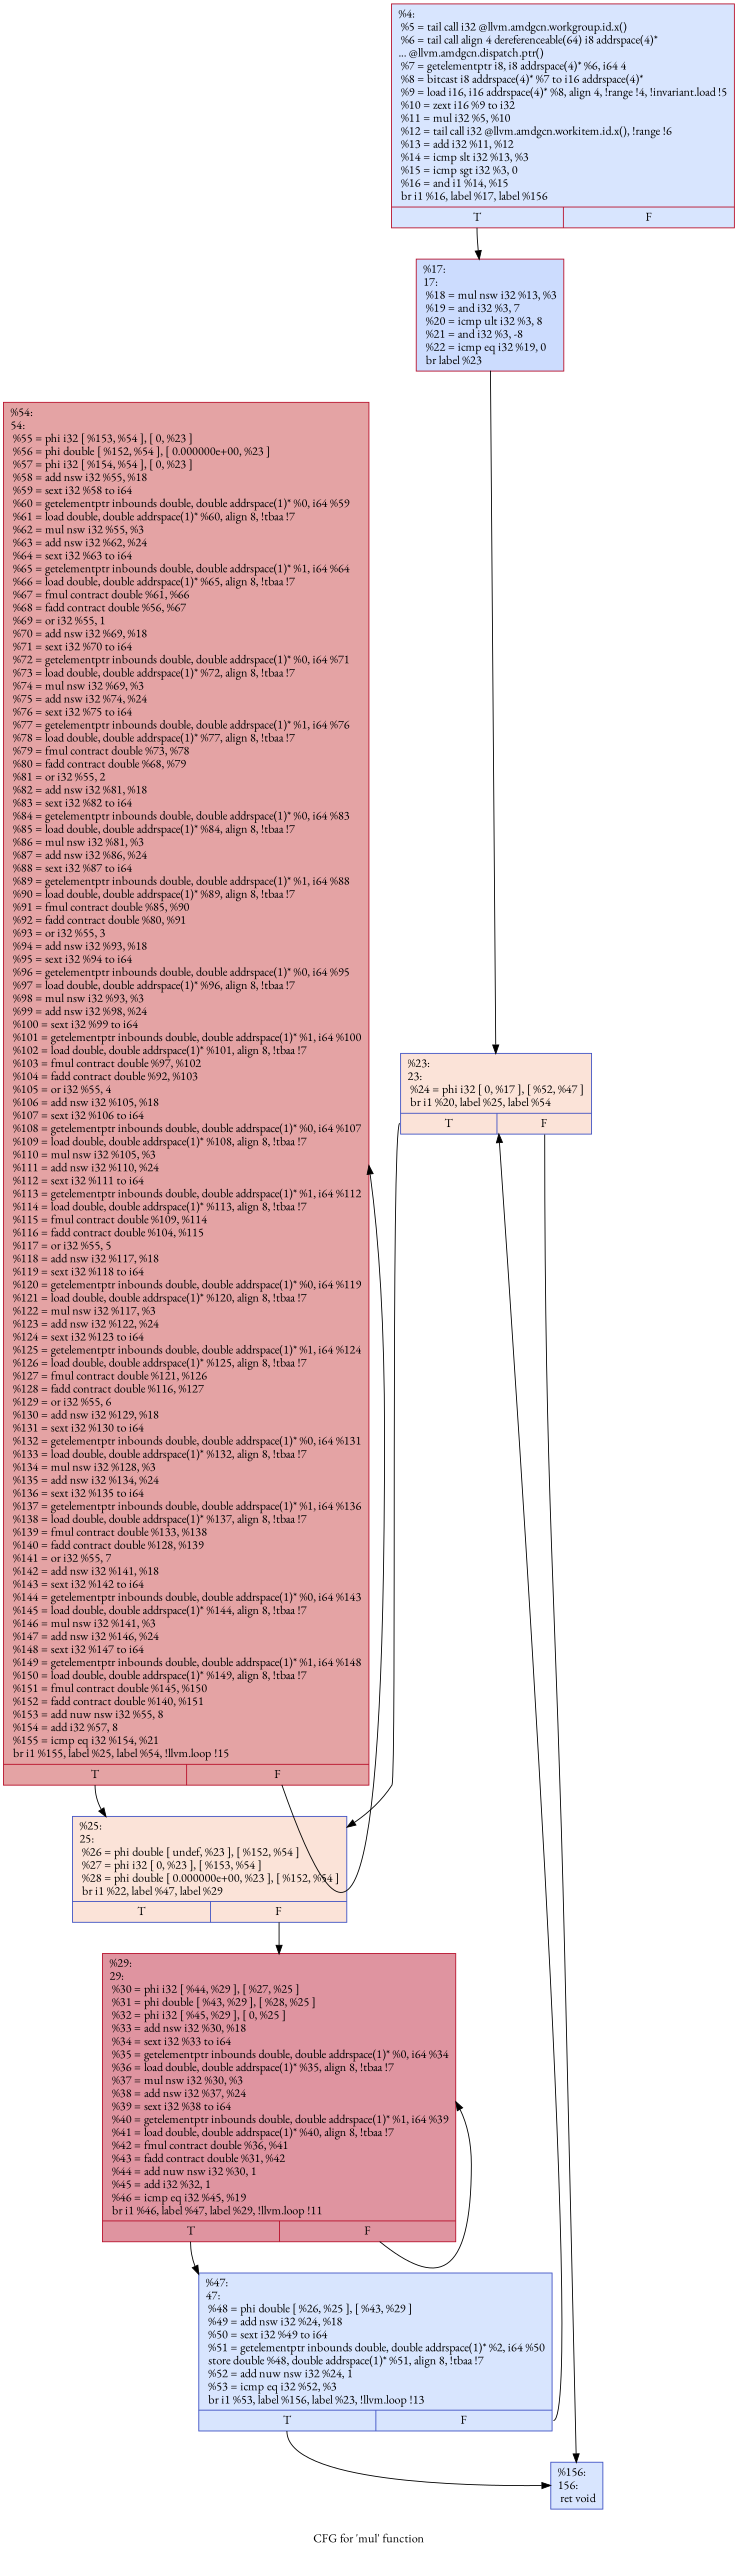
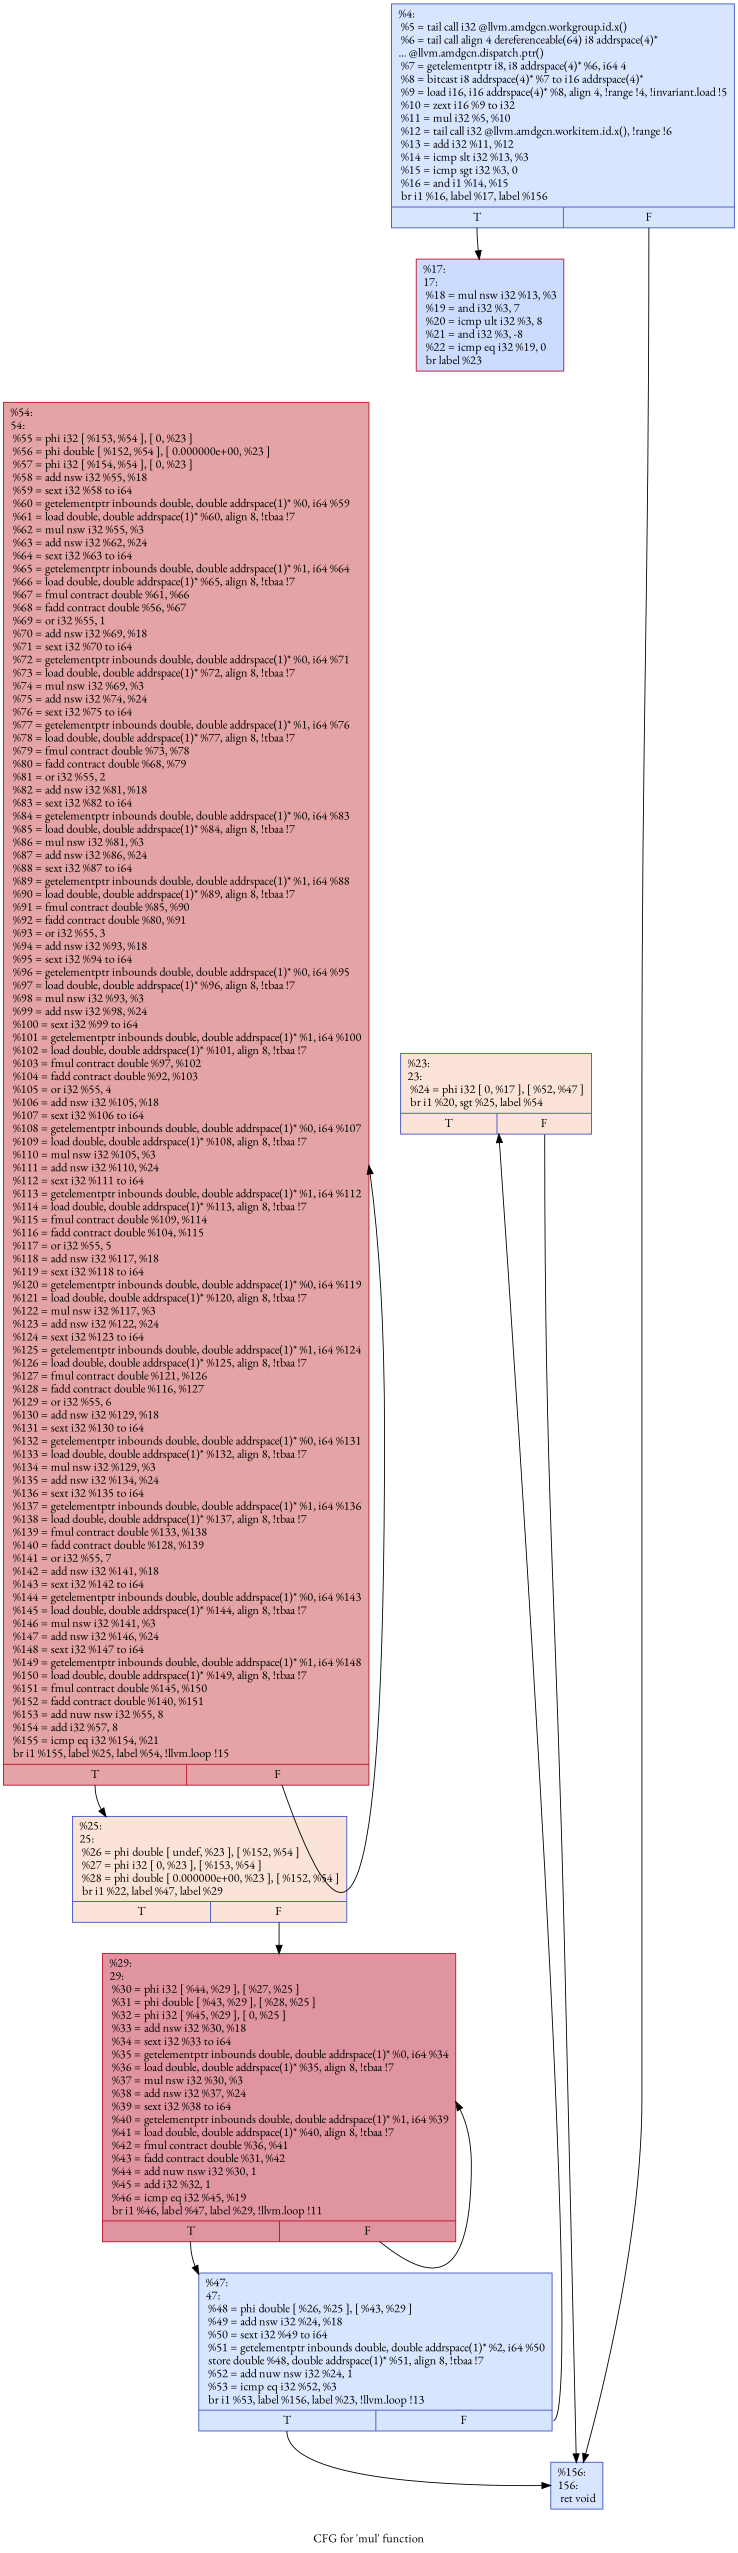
node "%4:": color #b70d28ff -> #3d50c3ff
edge "%17:" -> "%23:": removed
node "%23:": text "br i1 %20, label %25, label %54" -> "br i1 %20, sgt %25, label %54"
edge "%4:" -> "%156:": added
node "%54:": text "%134 = mul nsw i32 %128, %3" -> "%134 = mul nsw i32 %129, %3"
edge "%23:" -> "%25:": removed
